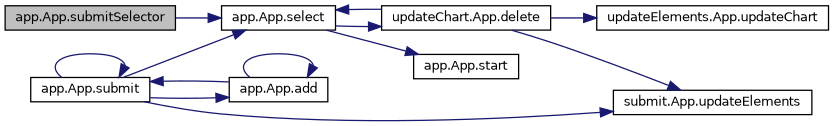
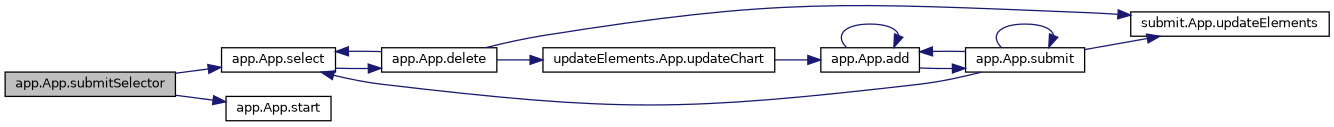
node "updateChart.App.delete": label "updateChart.App.delete" -> "app.App.delete"
edge "app.App.select" -> "app.App.start": now "app.App.submitSelector" -> "app.App.start"
edge "updateElements.App.updateChart" -> "app.App.add": added
